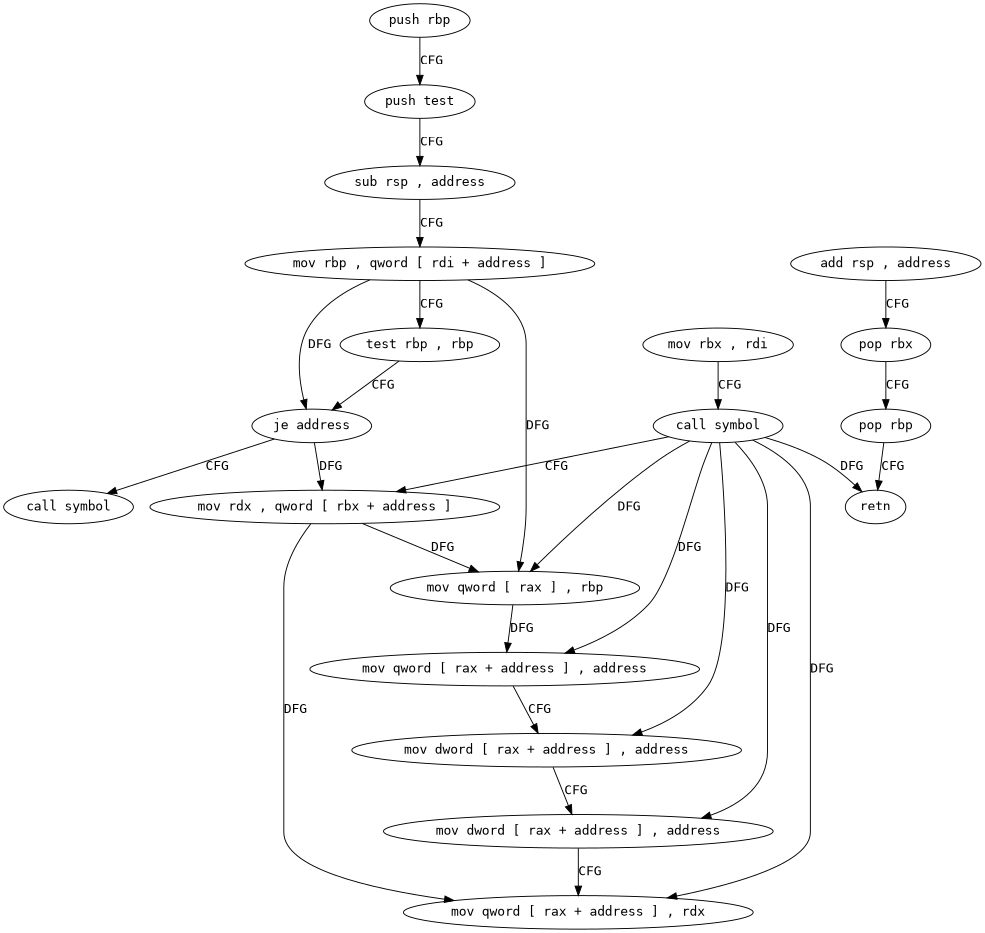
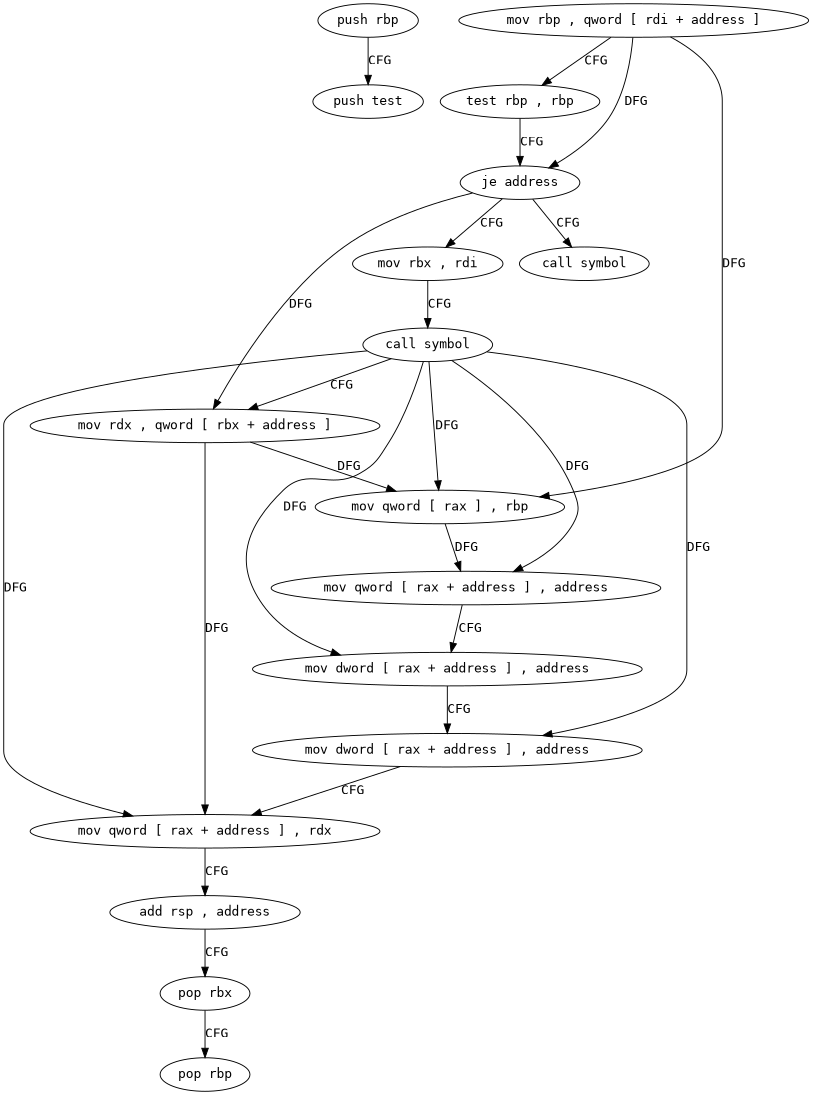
node "sub rsp , address": removed
edge "je address" -> "mov rbx , rdi": added, label "CFG"
node "retn": removed
edge "mov qword [ rax + address ] , rdx" -> "add rsp , address": added, label "CFG"
